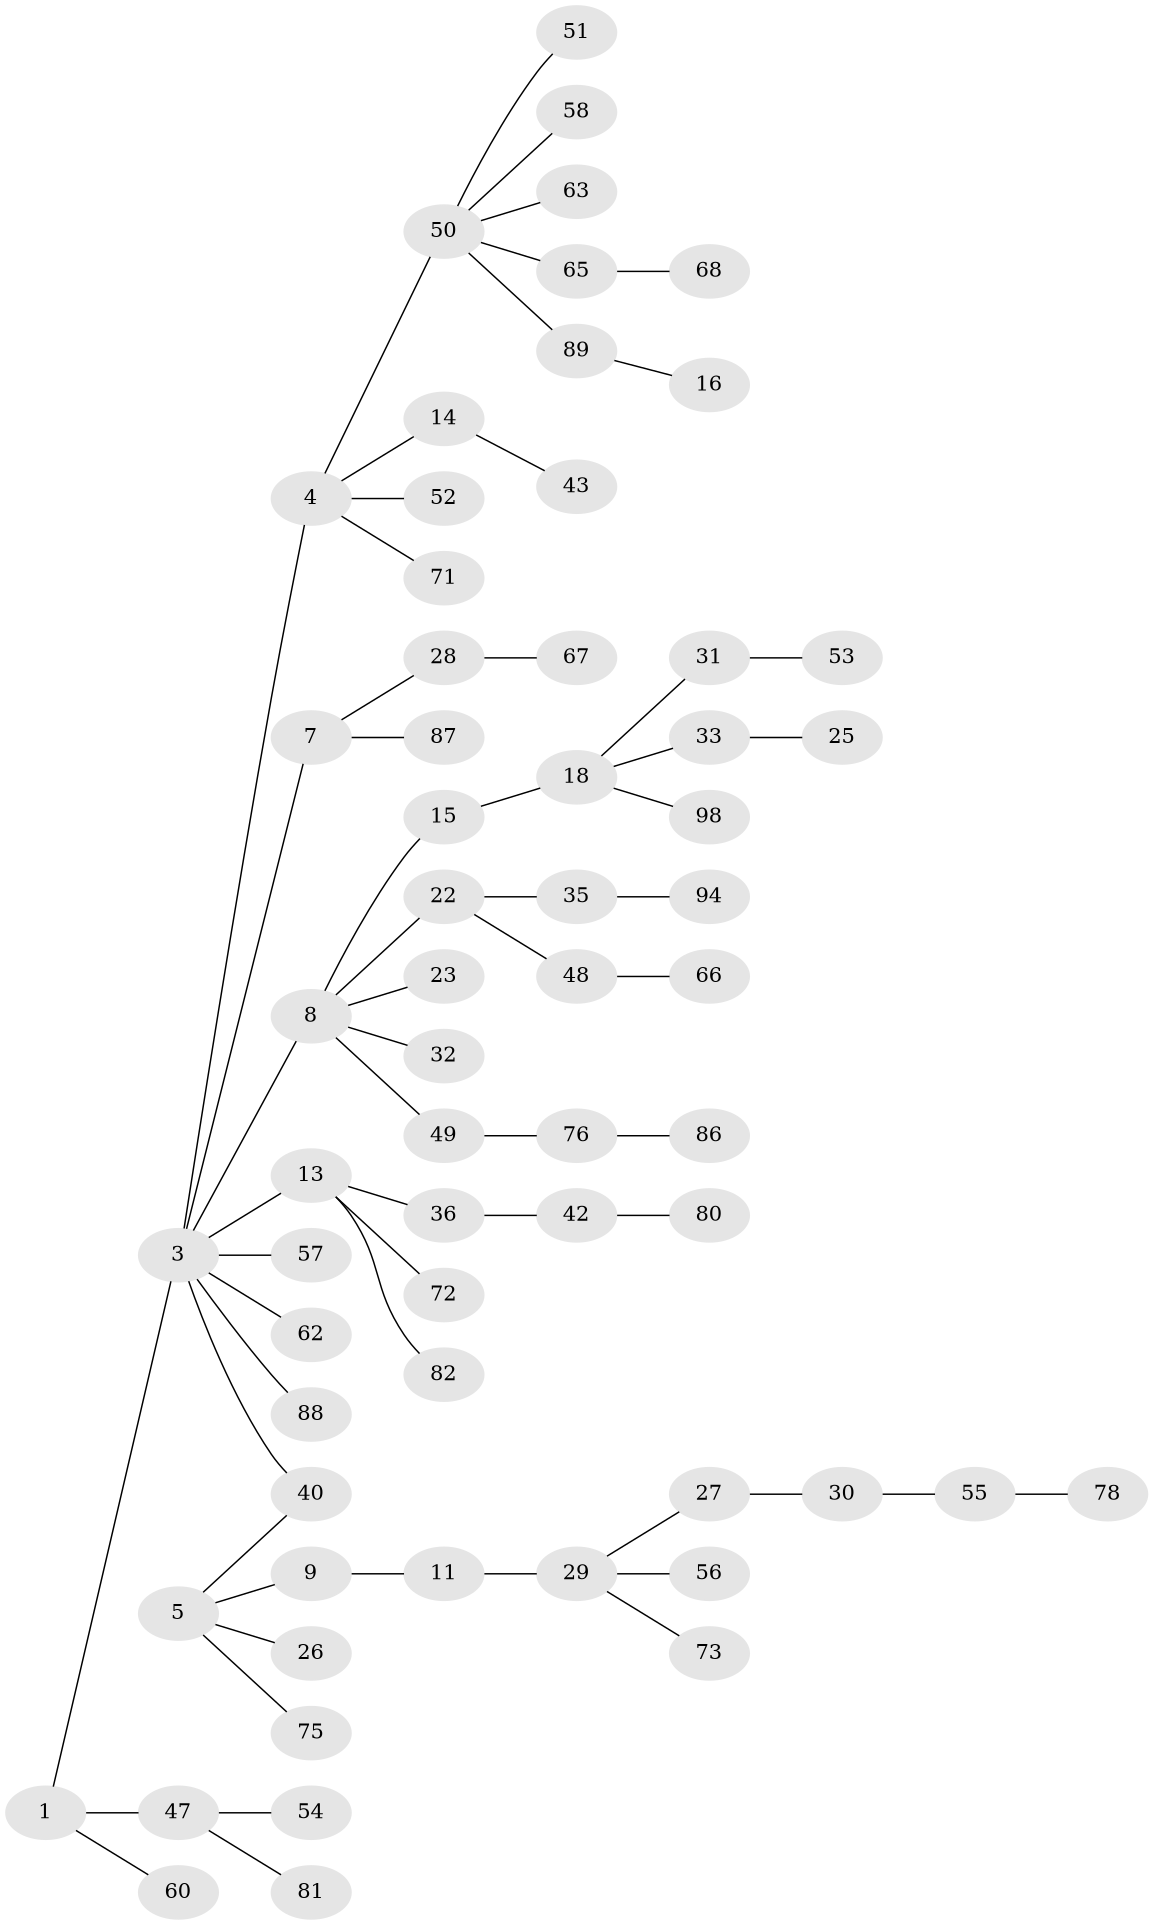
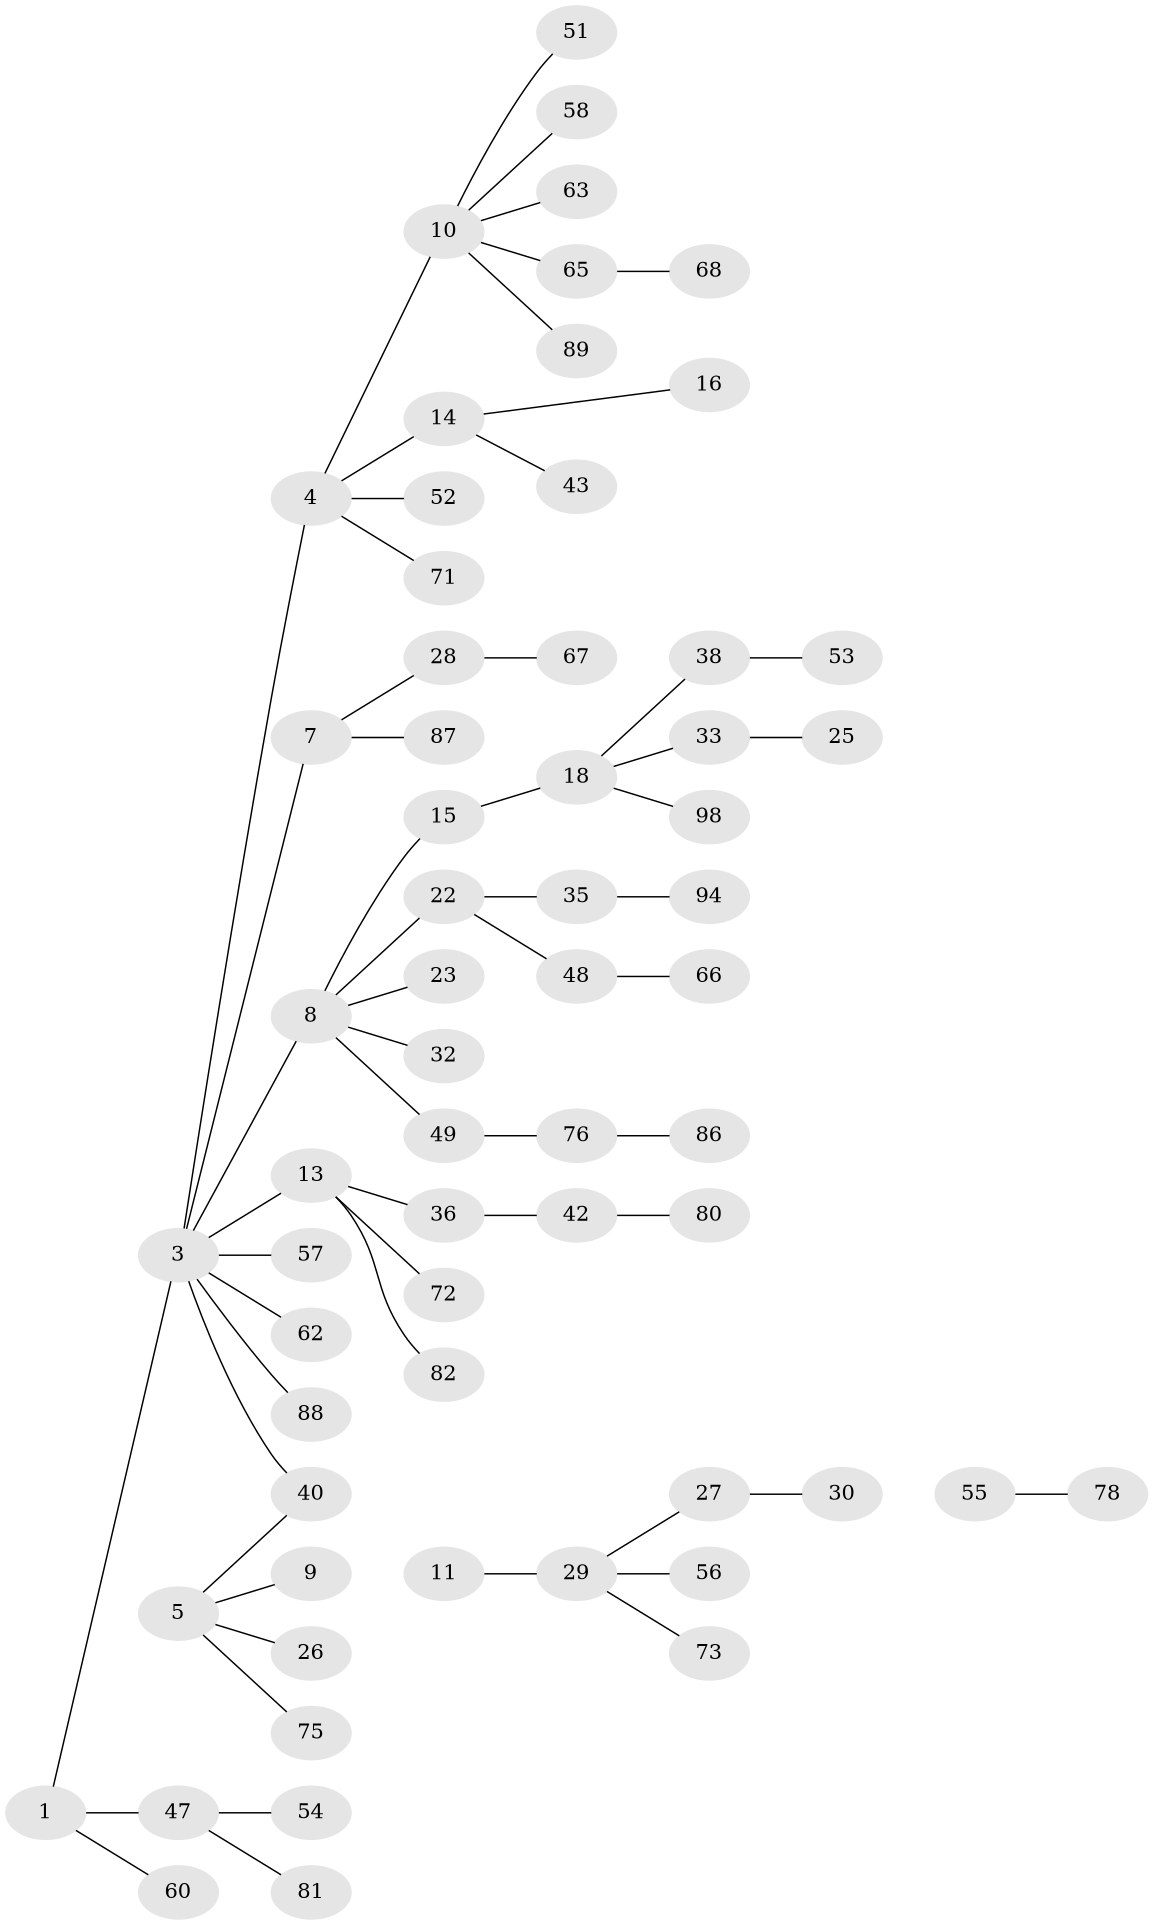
node "50": label "50" -> "10"
edge "89" -- "16": now "14" -- "16"
node "31": label "31" -> "38"
edge "30" -- "55": removed
edge "9" -- "11": removed
